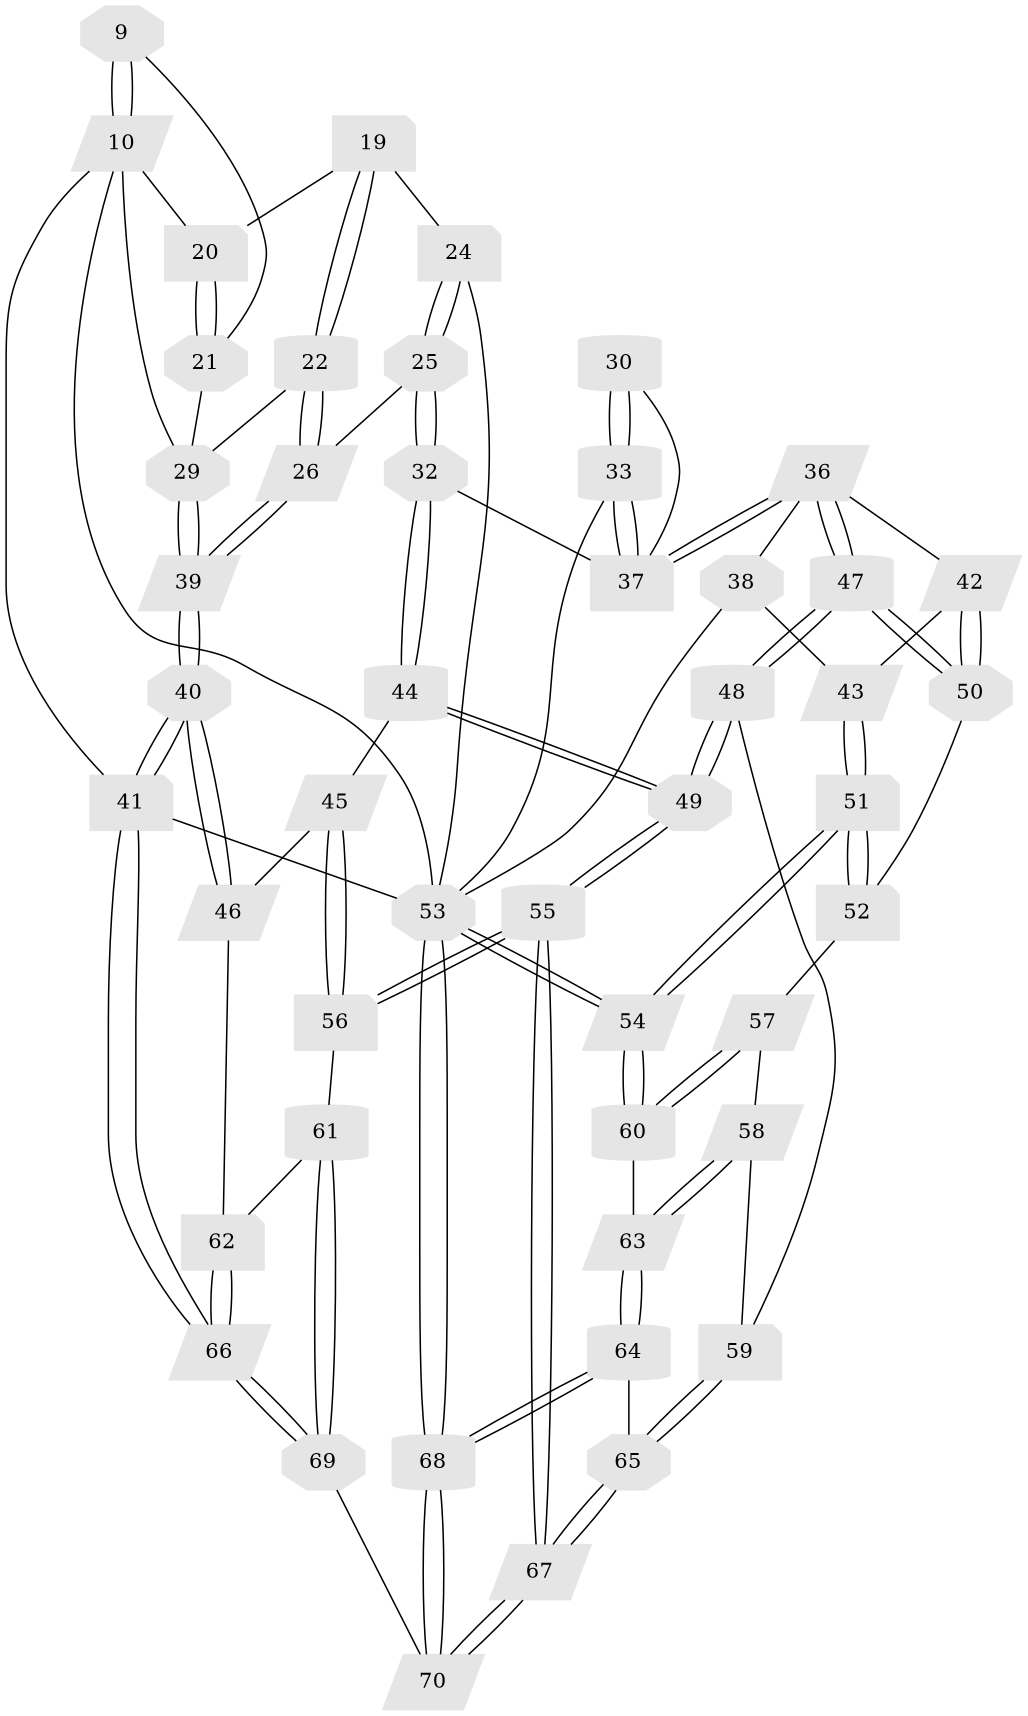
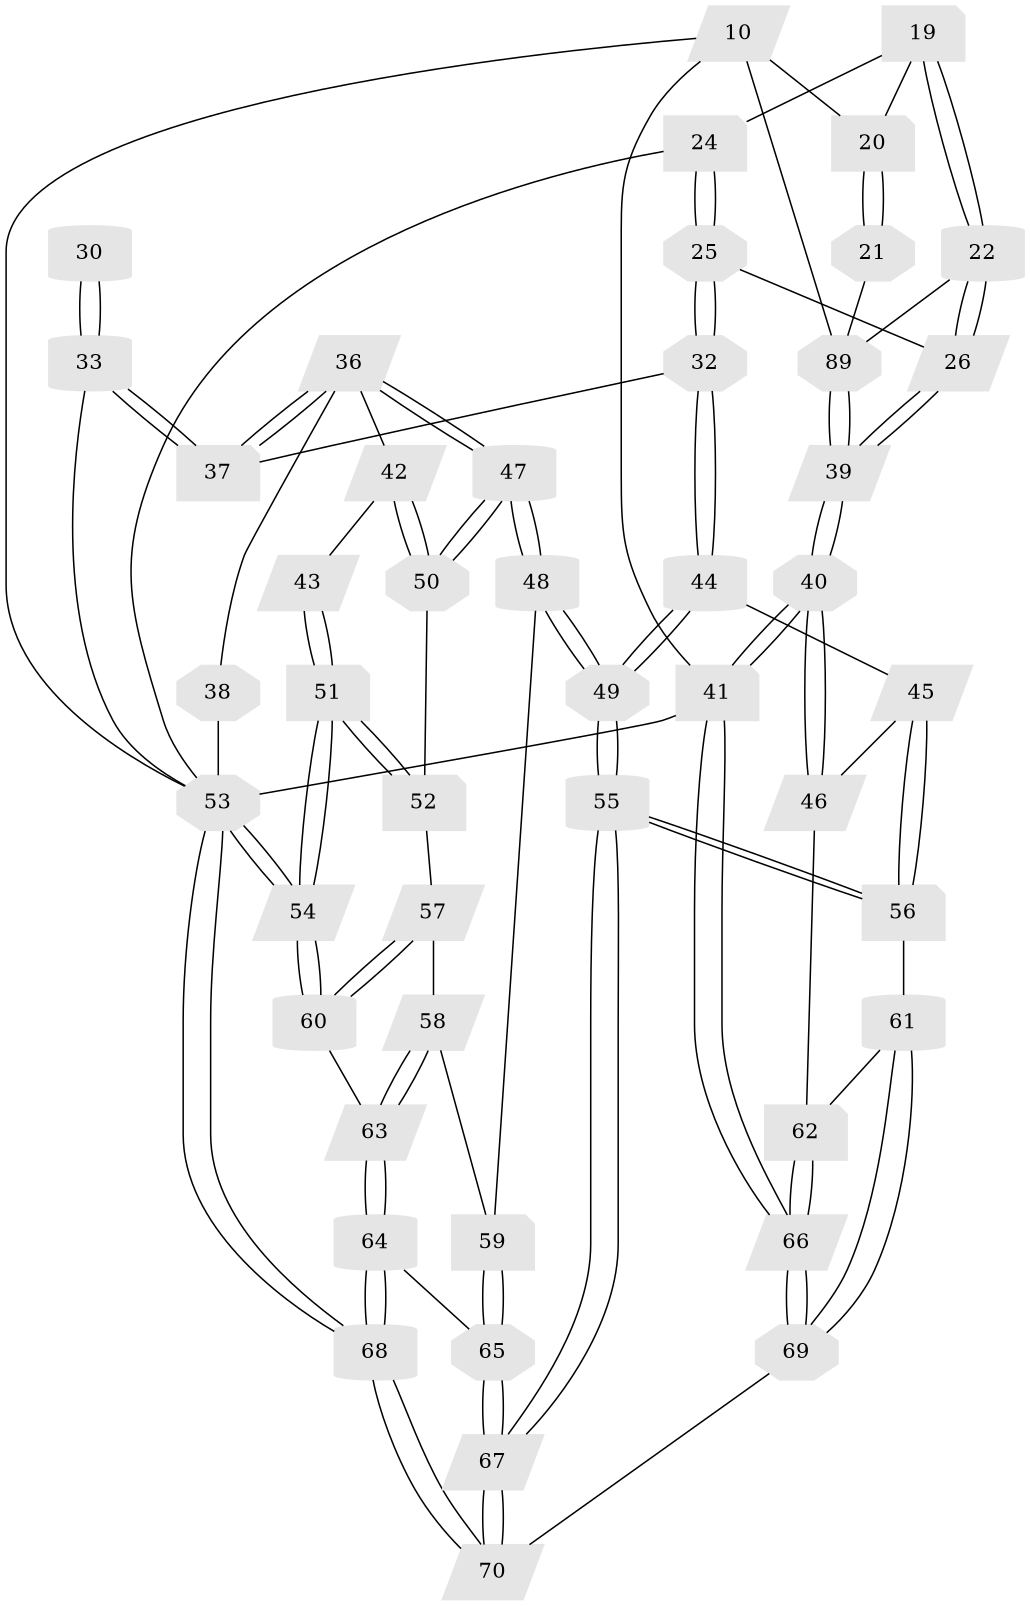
node "9": removed
edge "30" -- "37": removed
node "29": label "29" -> "89"
edge "38" -- "43": removed
